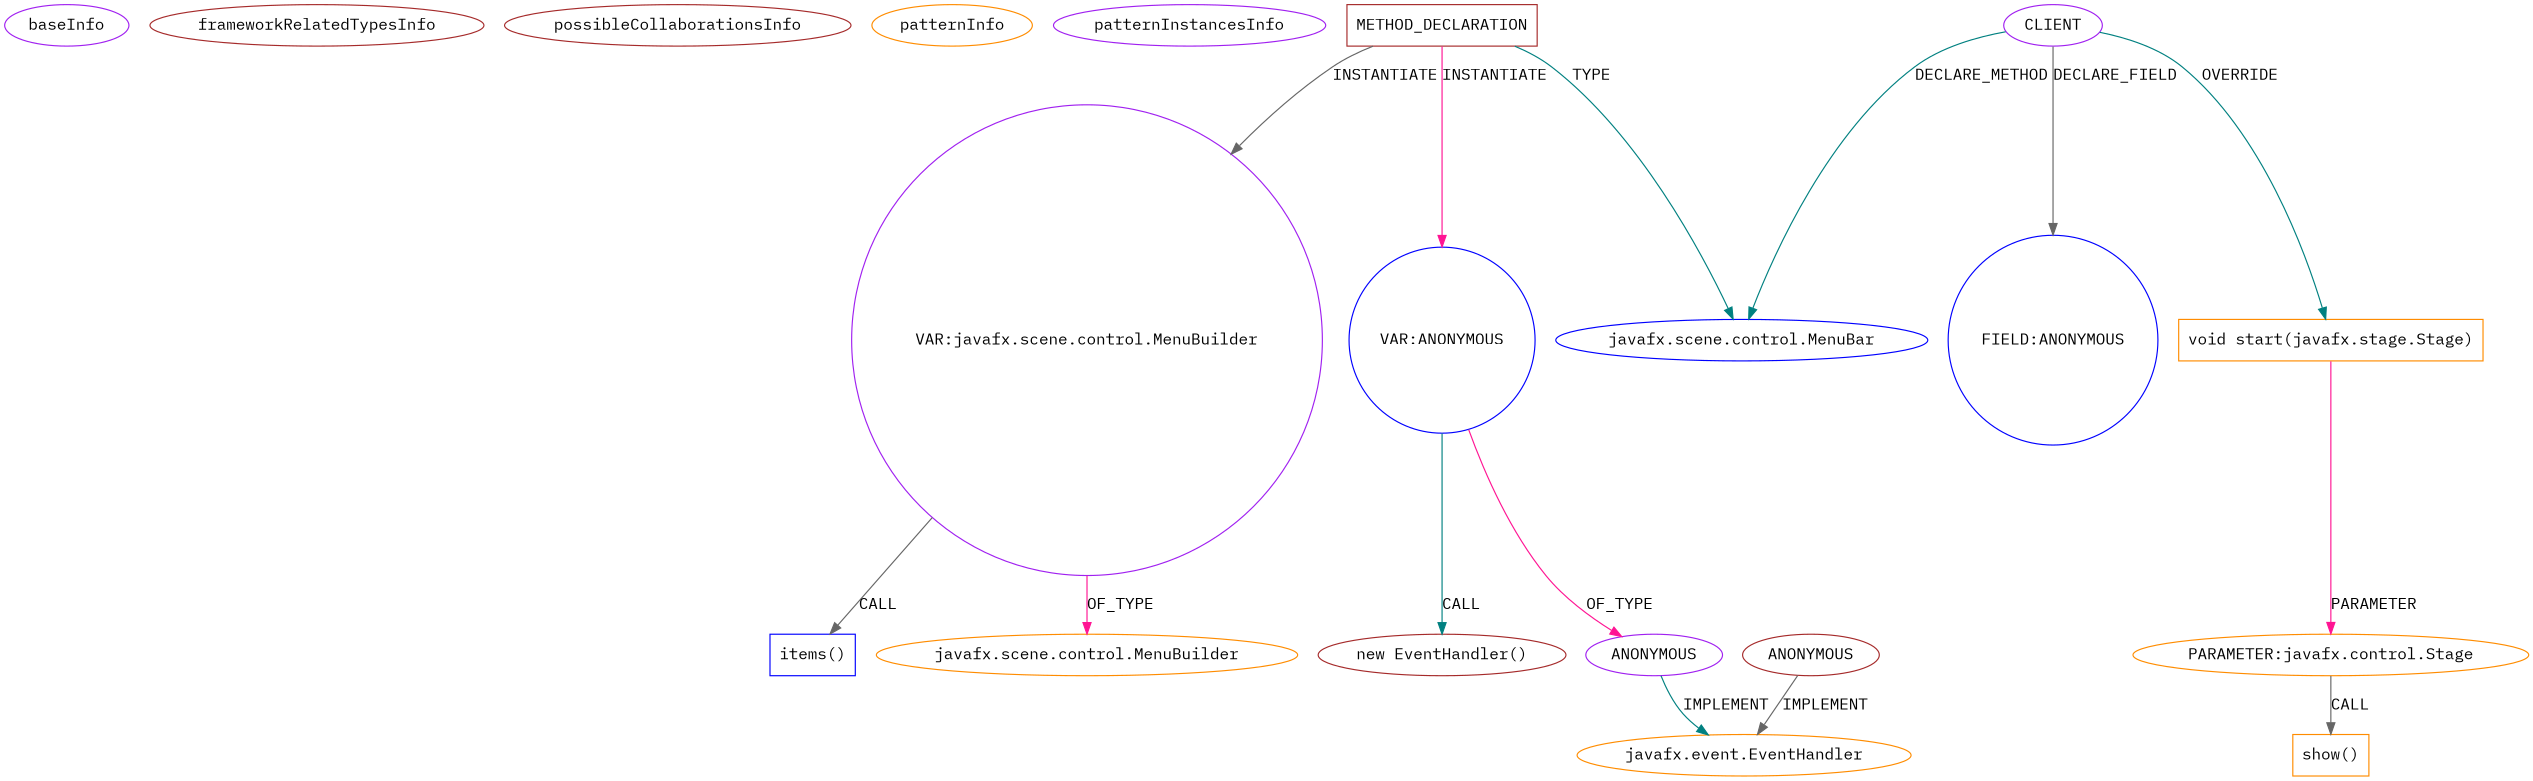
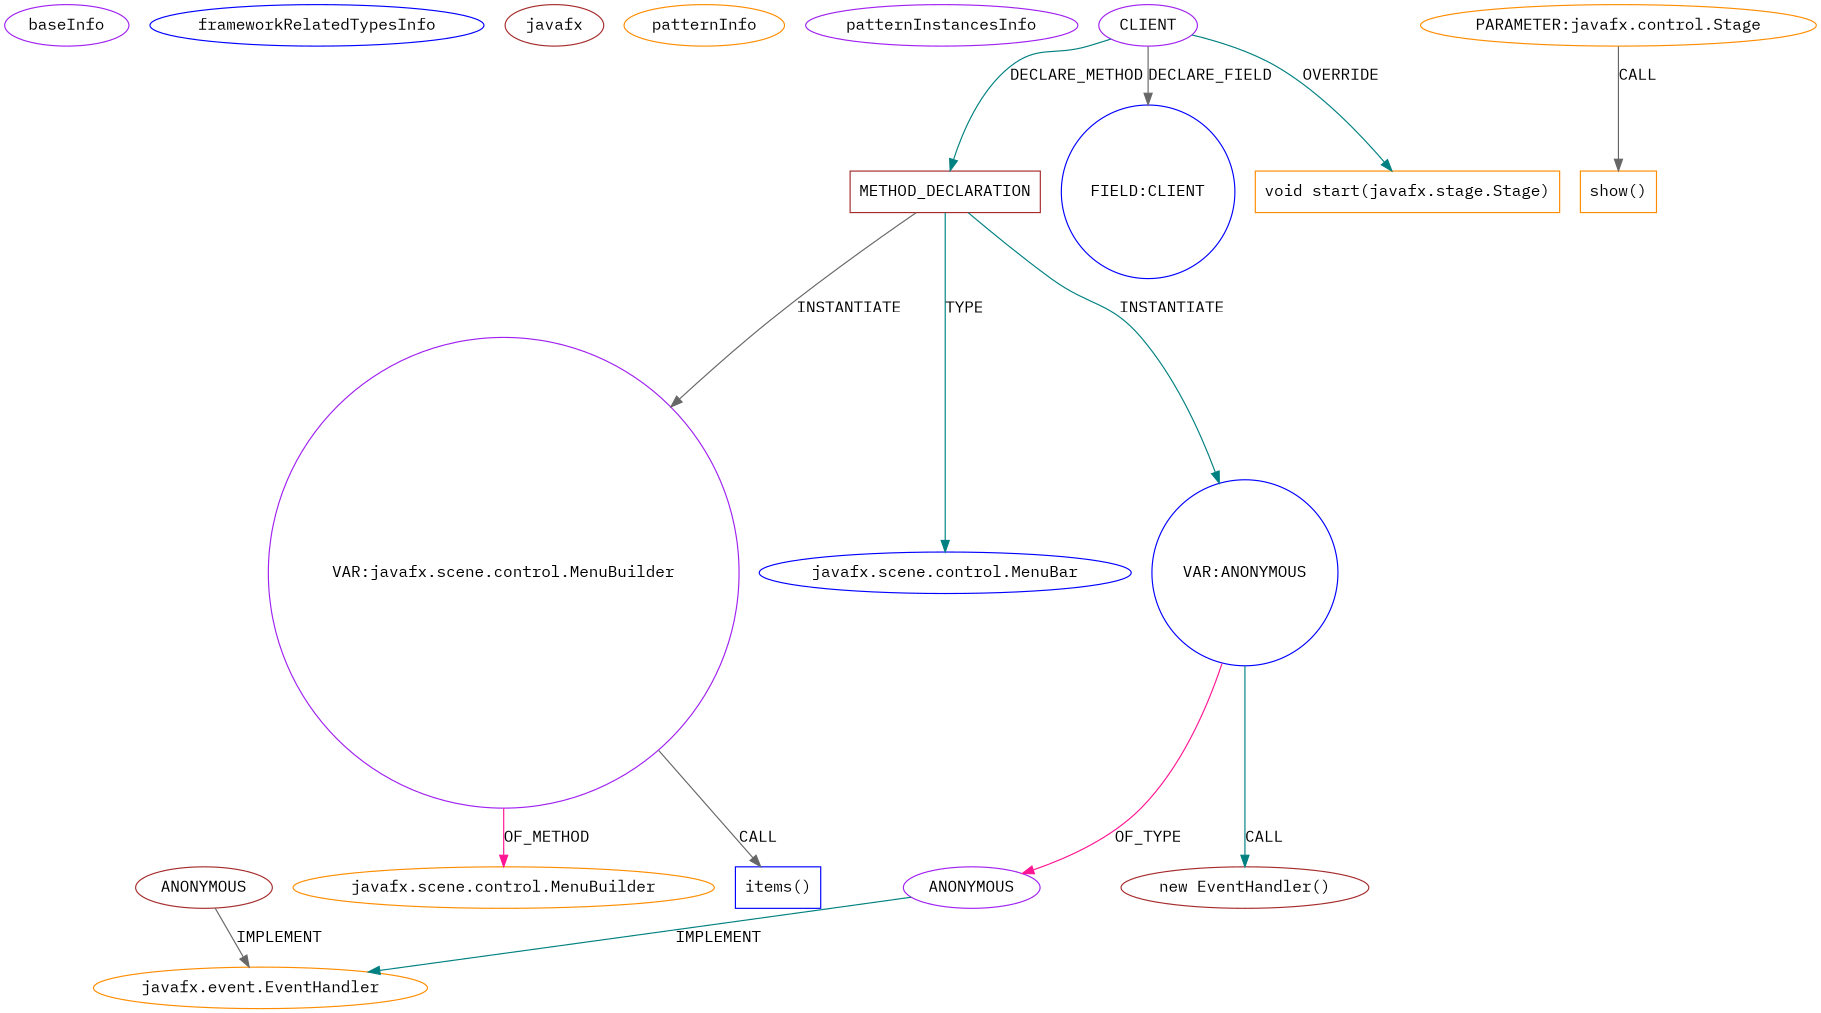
node "frameworkRelatedTypesInfo": color brown -> blue
node "possibleCollaborationsInfo": label "possibleCollaborationsInfo" -> "javafx"
edge "CLIENT" -> "javafx.scene.control.MenuBar": now "CLIENT" -> "METHOD_DECLARATION"
edge "METHOD_DECLARATION" -> "VAR:ANONYMOUS": color deeppink -> teal
node "FIELD:ANONYMOUS": label "FIELD:ANONYMOUS" -> "FIELD:CLIENT"
edge "void start(javafx.stage.Stage)" -> "PARAMETER:javafx.control.Stage": removed, label "PARAMETER"
edge "VAR:javafx.scene.control.MenuBuilder" -> "javafx.scene.control.MenuBuilder": label "OF_TYPE" -> "OF_METHOD"
